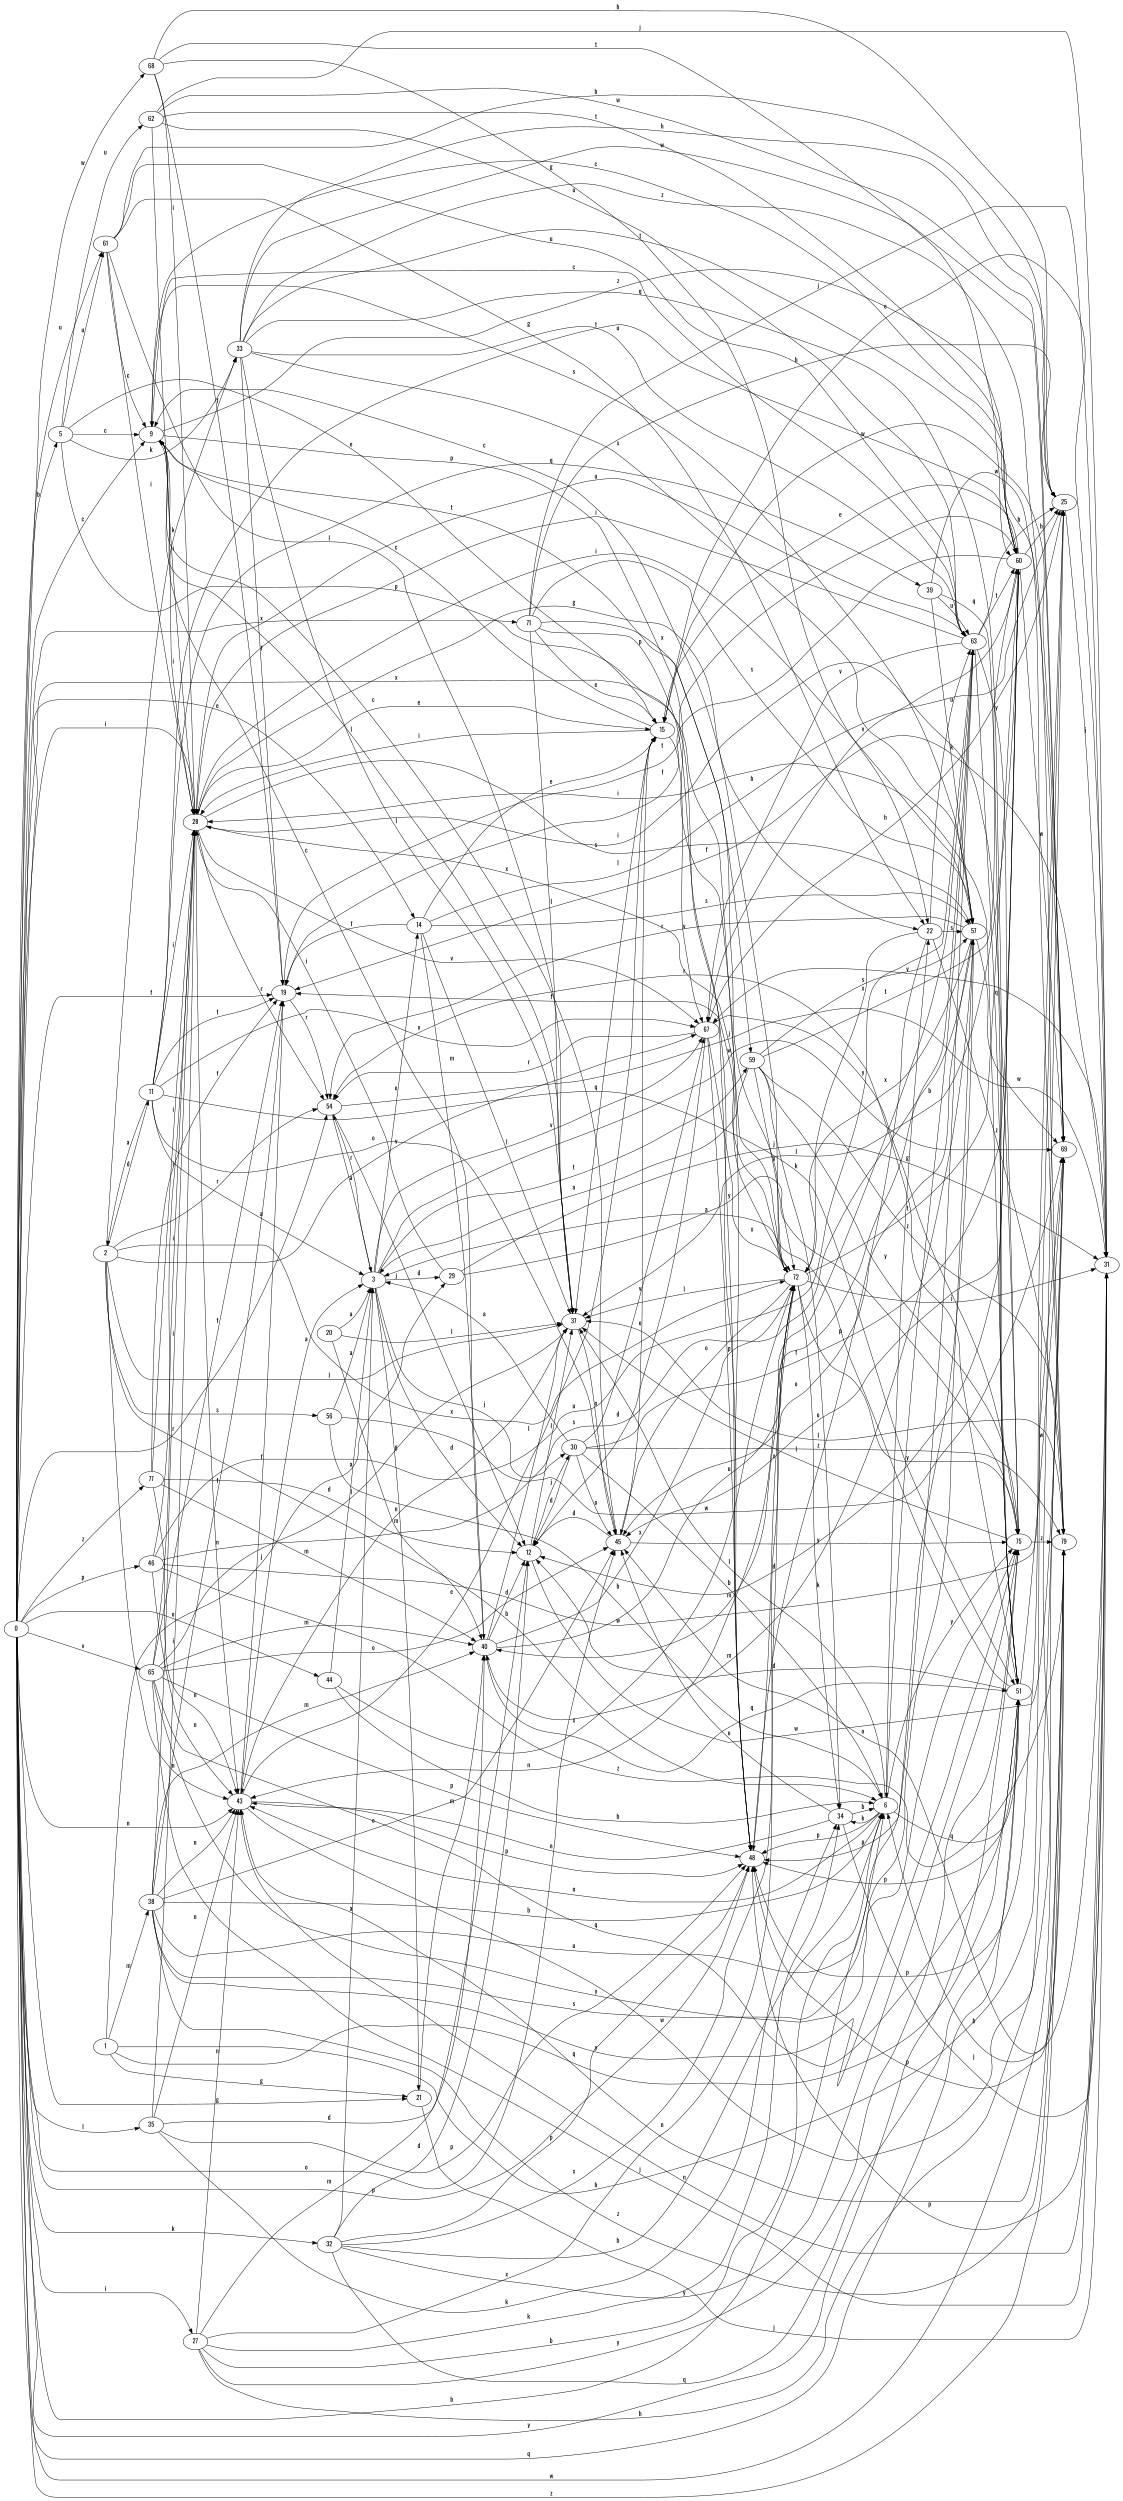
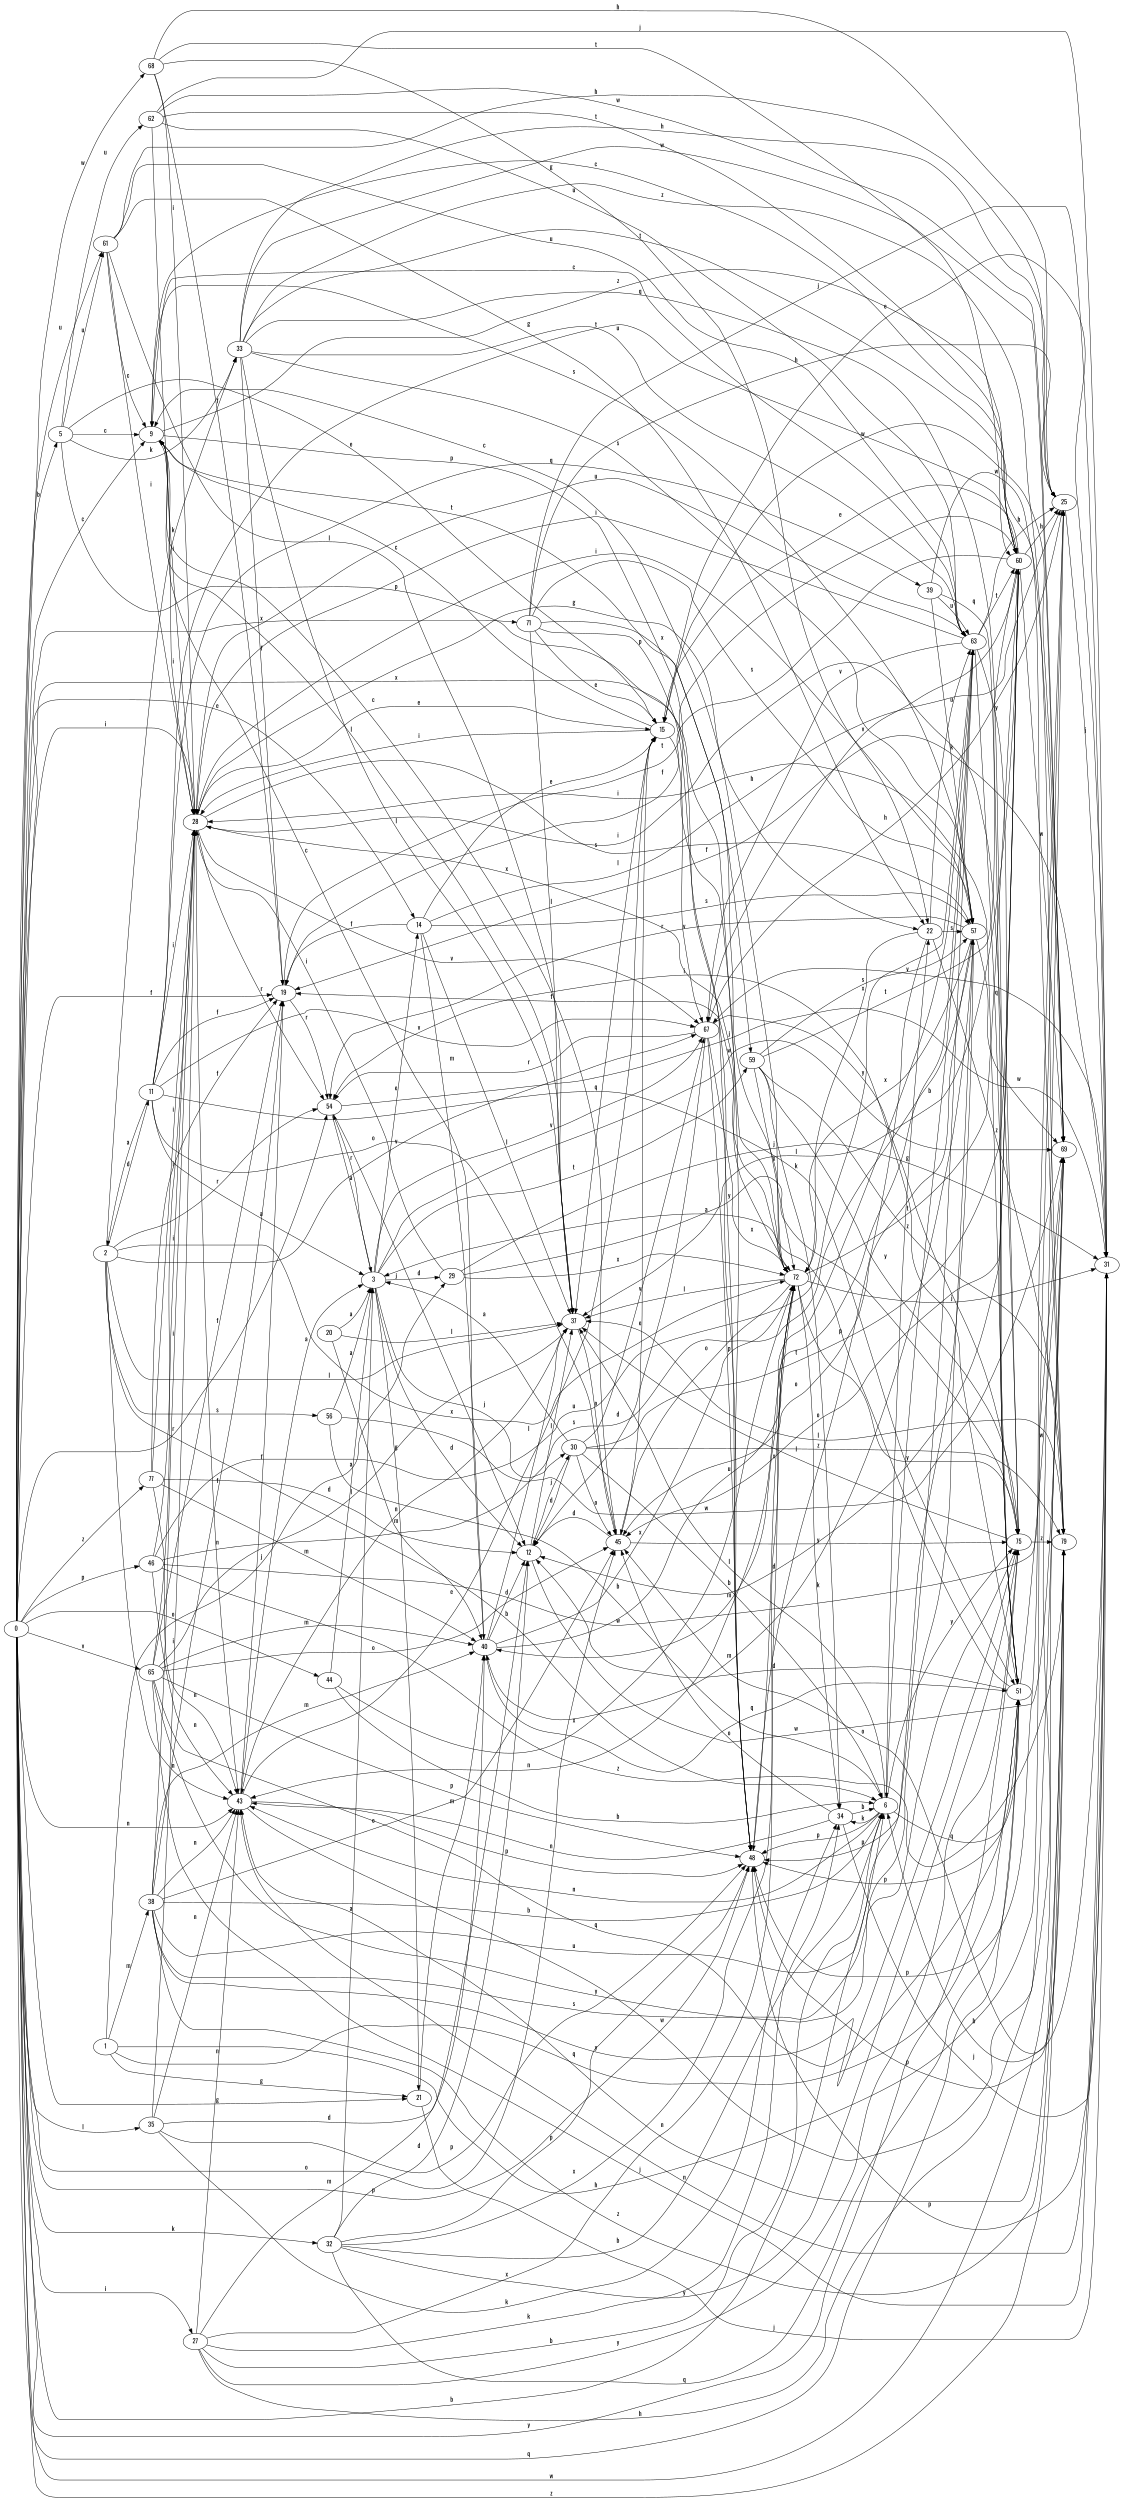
edge "51" -> "54": label "r" -> "i"
edge "59" -> "3": removed, label "a"
edge "29" -> "72": added, label "x"
